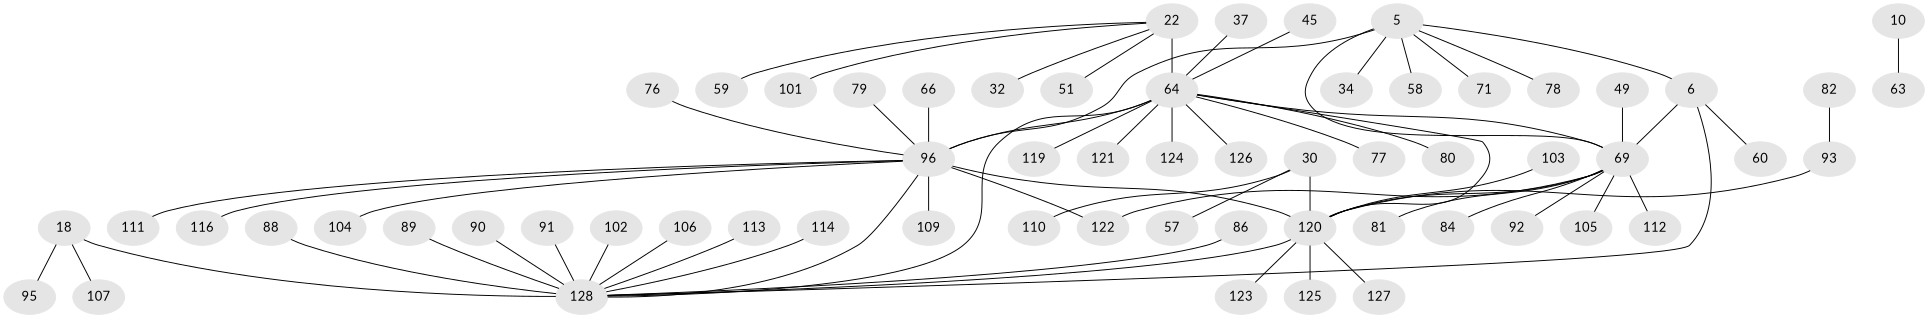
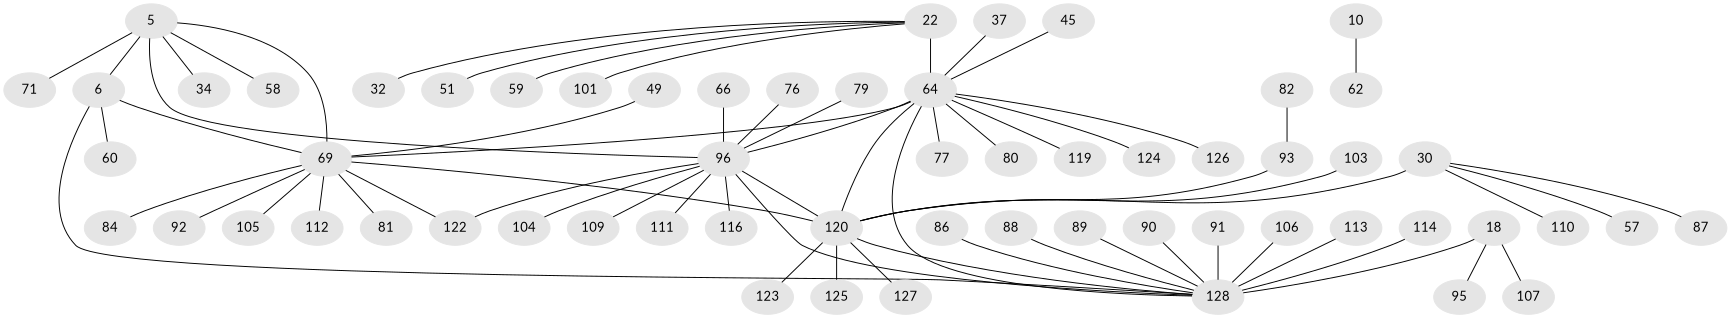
node "78": removed
node "63": label "63" -> "62"
node "121": removed
node "102": removed
node "87": added
